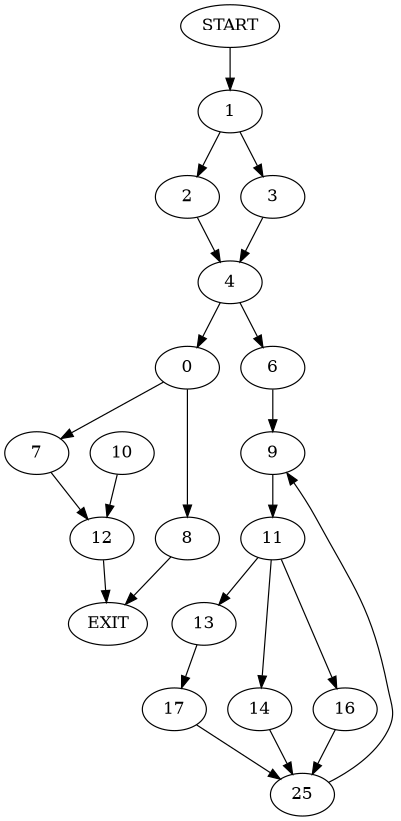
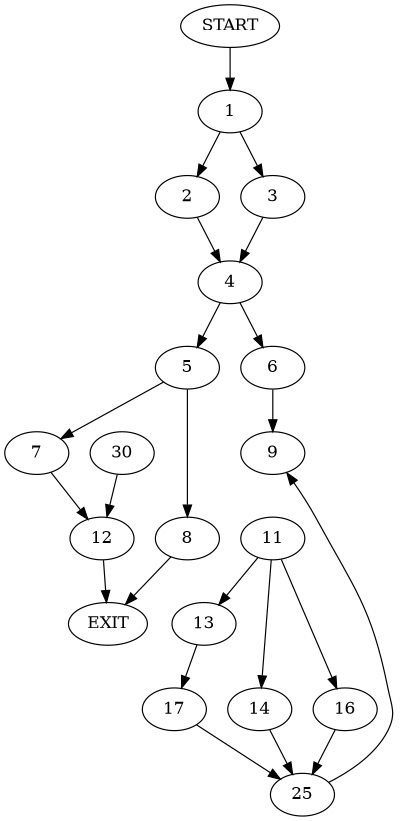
node "0": label "0" -> "5"
node "10": label "10" -> "30"
edge "9" -> "11": removed
